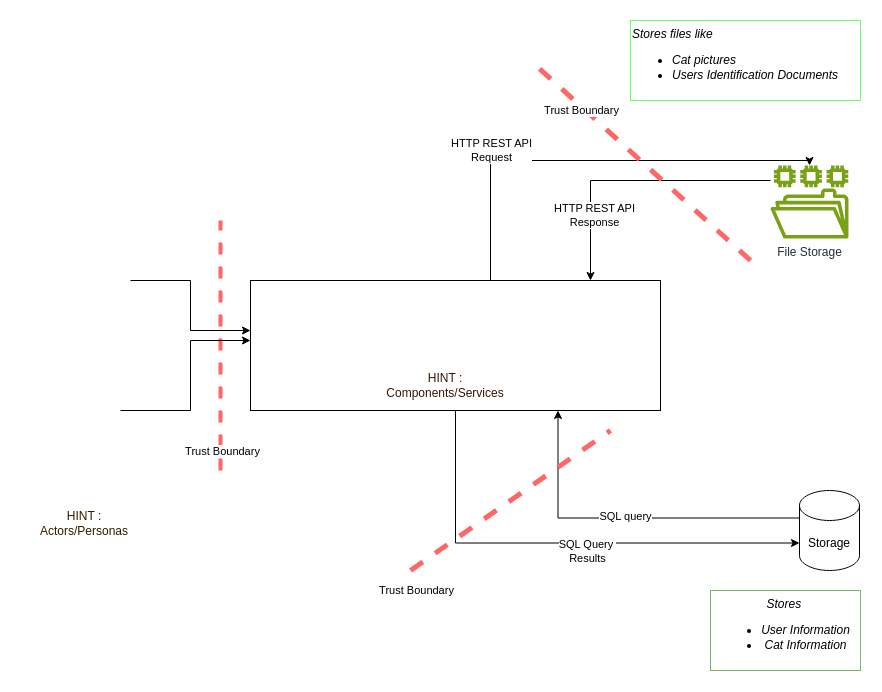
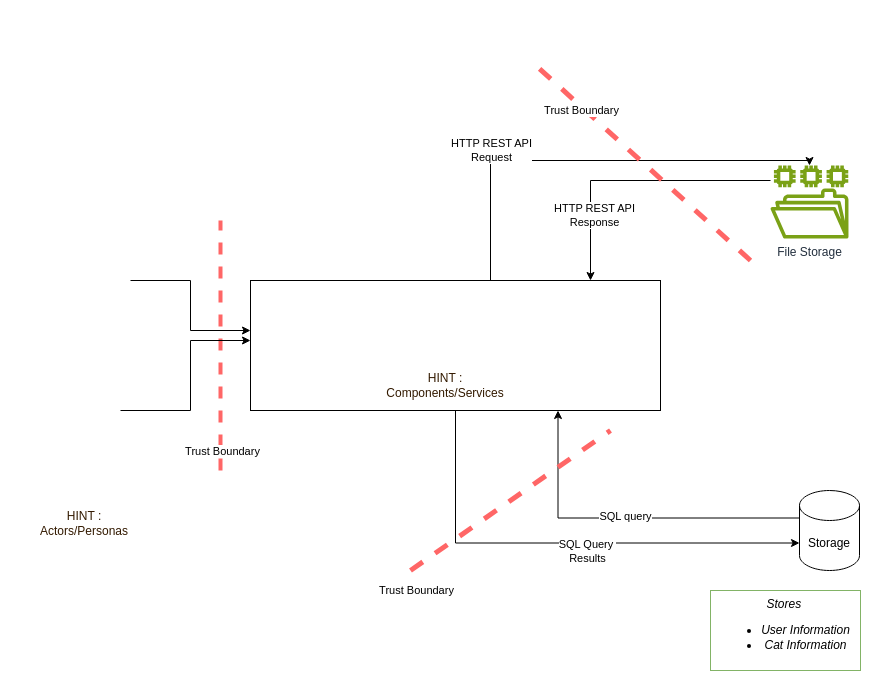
node "Stores files like Cat pictures Users Identification Documents": removed
